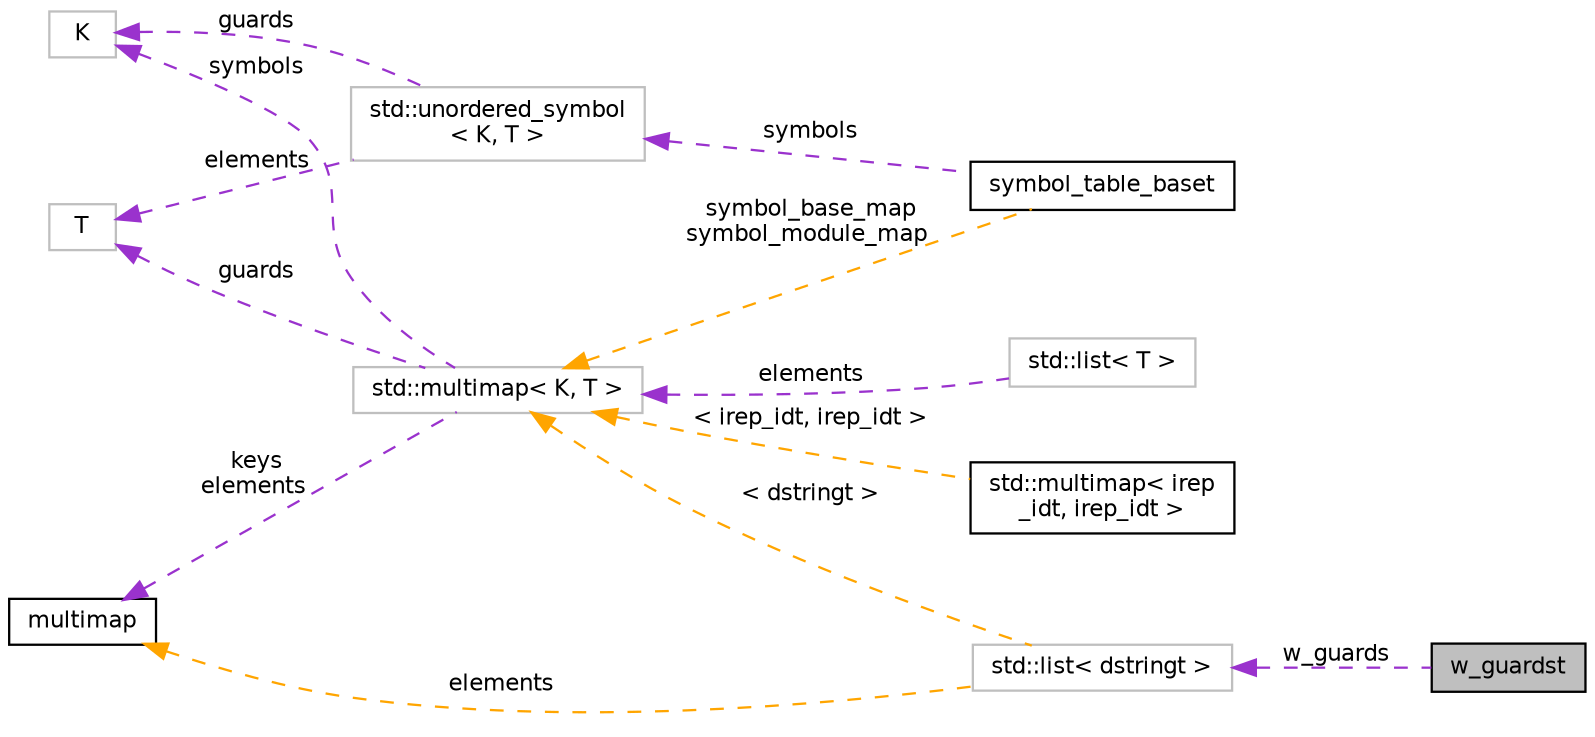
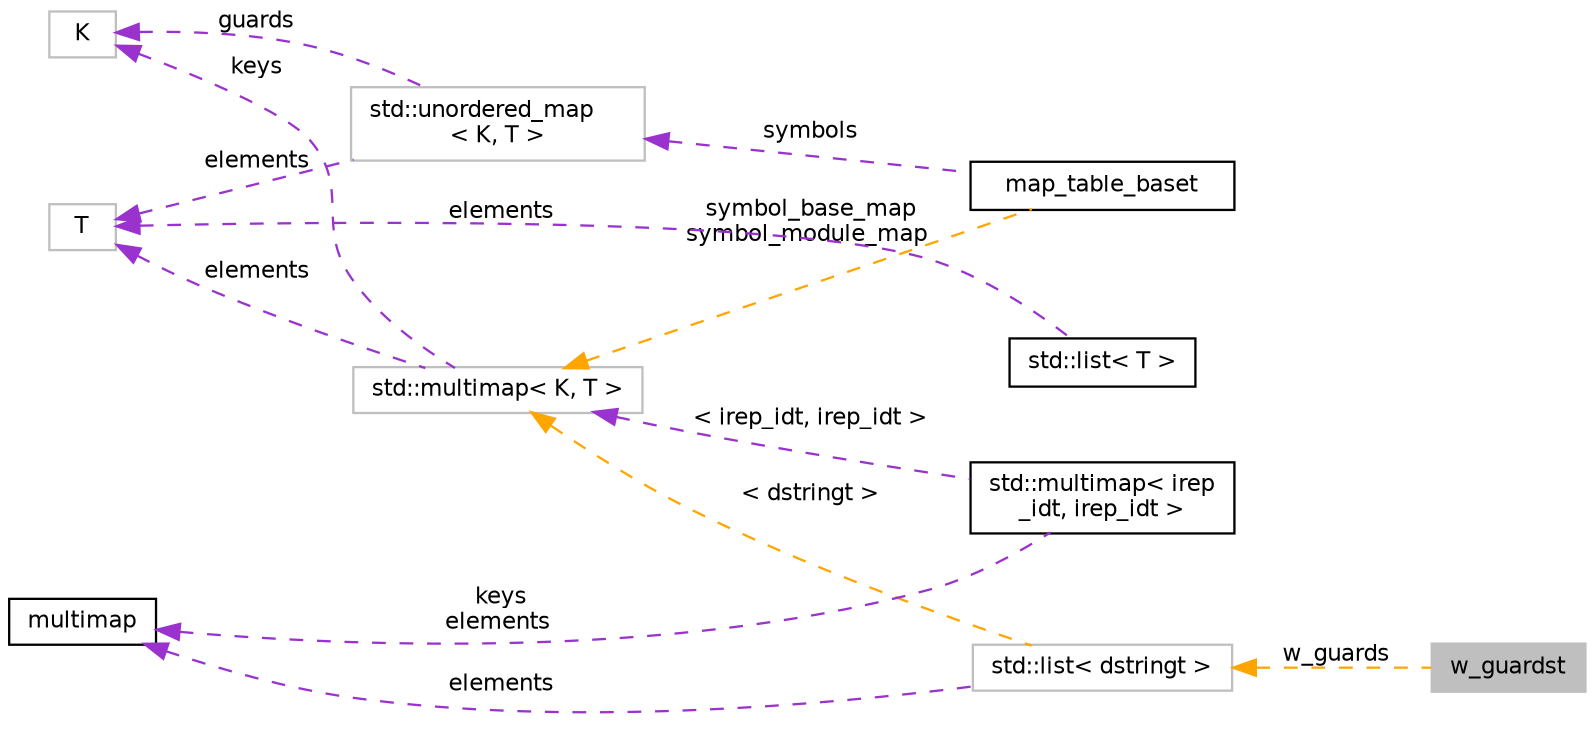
edge "std::multimap< K, T >" -> "K": label " symbols" -> " keys"
node "std::unordered_symbol < K, T >": label "std::unordered_symbol < K, T >" -> "std::unordered_map < K, T >"
node "symbol_table_baset": label "symbol_table_baset" -> "map_table_baset"
edge "std::multimap< K, T >" -> "T": label " guards" -> " elements"
node "std::list< T >": color grey75 -> black
edge "std::list< T >" -> "std::multimap< K, T >": now "std::list< T >" -> "T"
edge "std::multimap< irep _idt, irep_idt >" -> "std::multimap< K, T >": color orange -> darkorchid3
edge "std::multimap< K, T >" -> "multimap": now "std::multimap< irep _idt, irep_idt >" -> "multimap"
edge "w_guardst" -> "std::list< dstringt >": color darkorchid3 -> orange
node "w_guardst": color black -> grey75
edge "std::list< dstringt >" -> "multimap": color orange -> darkorchid3
